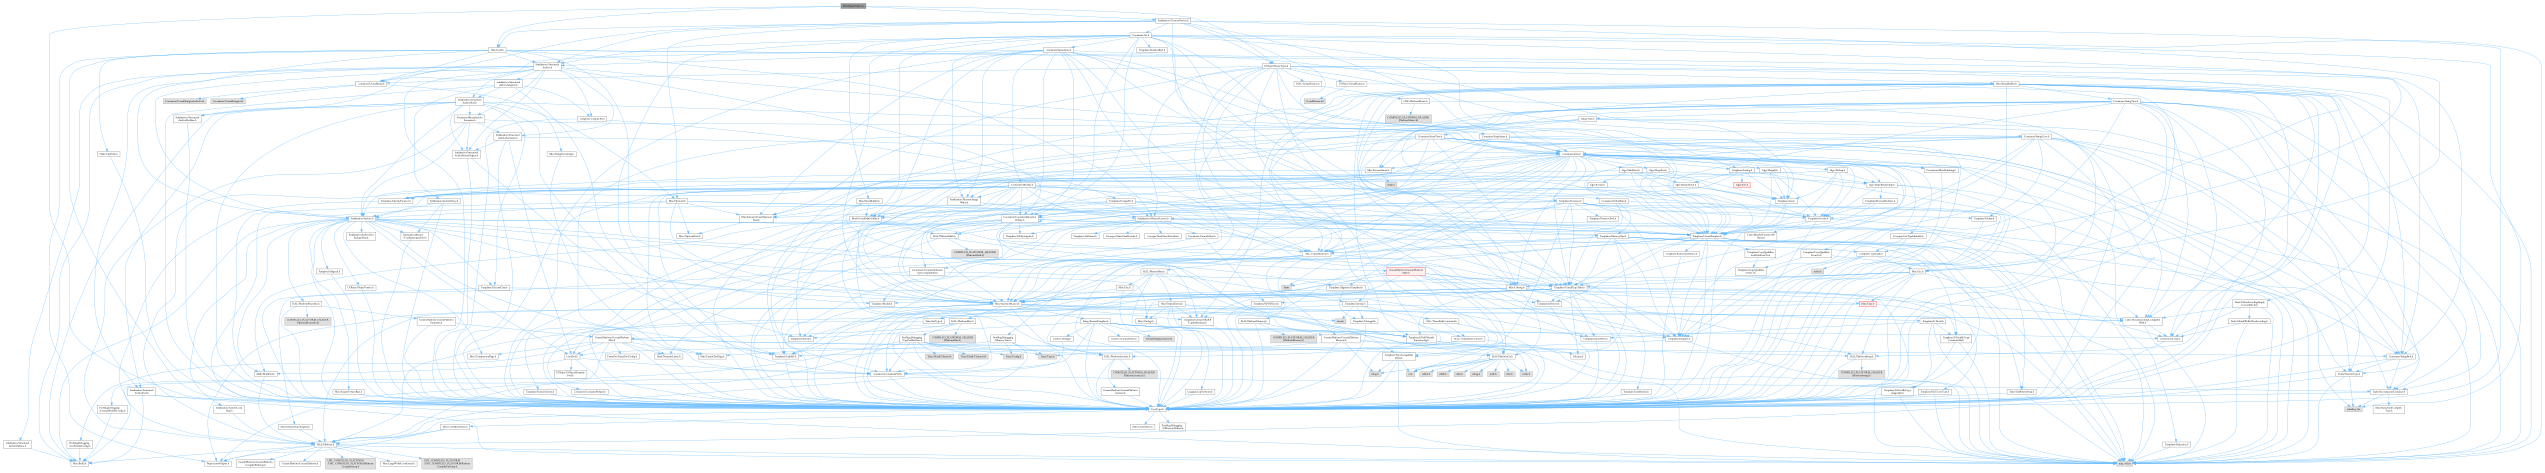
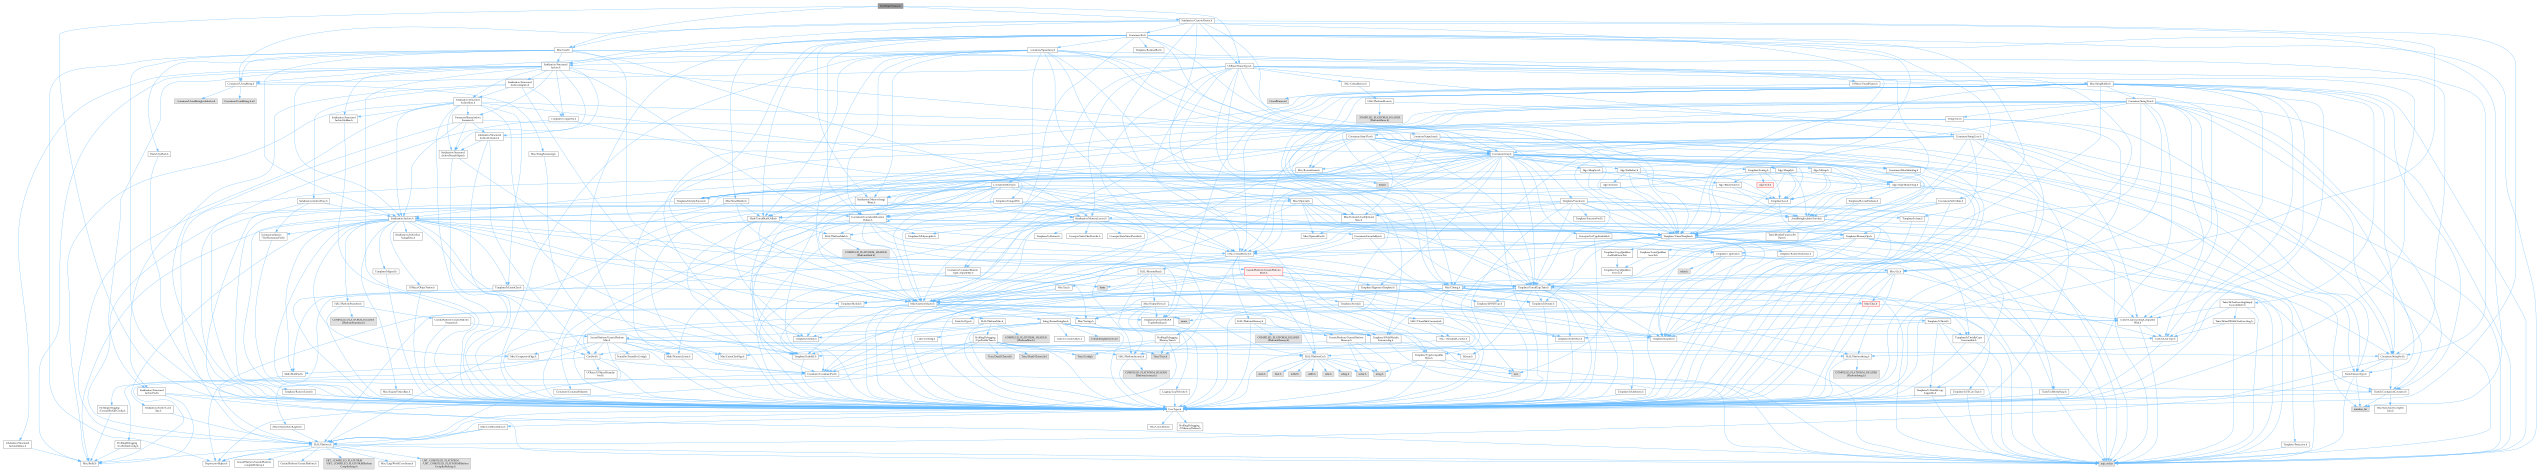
node "Templates/Invoke.h": label "Templates/Invoke.h" -> "UnrealStringIncludes/Invoke.h"
edge "Misc/AssertionMacros.h" -> "Misc/VarArgs.h": added
node "Templates/IsIntegral.h": removed
node "GenericPlatform/GenericPlatform Atomics.h": removed
